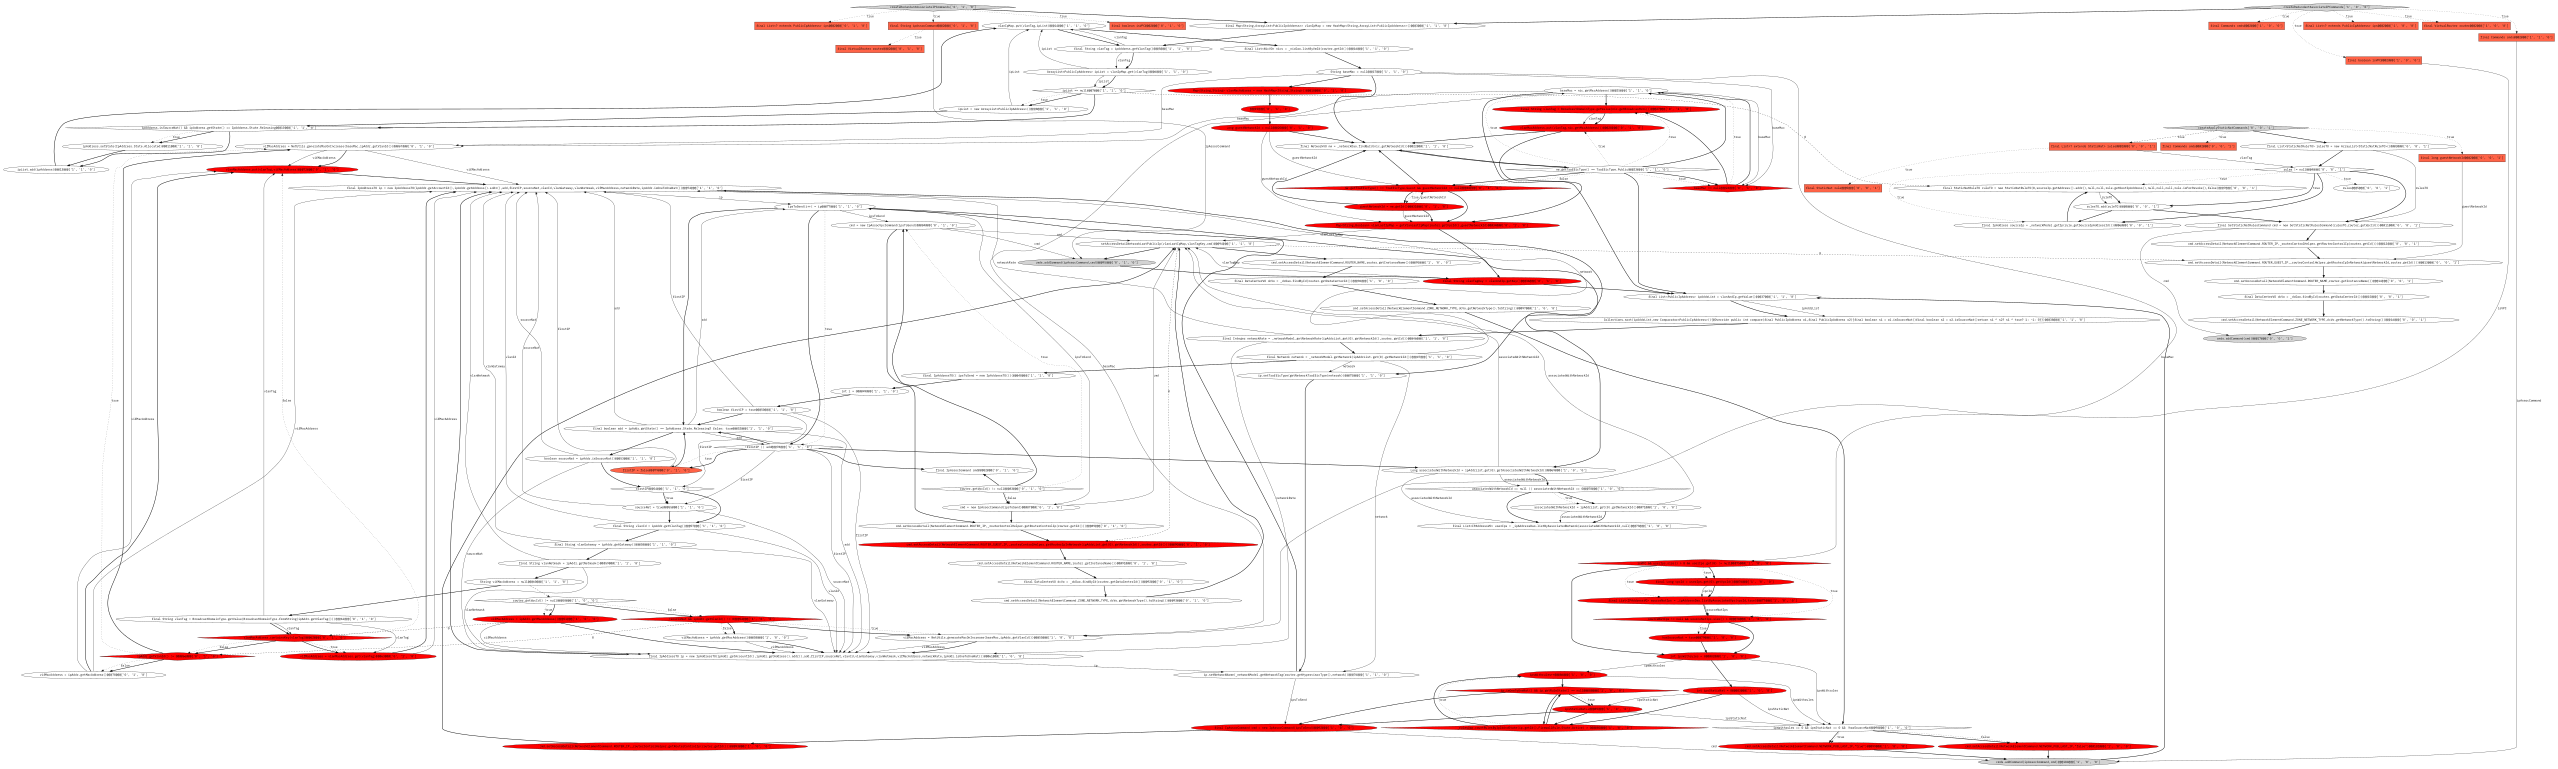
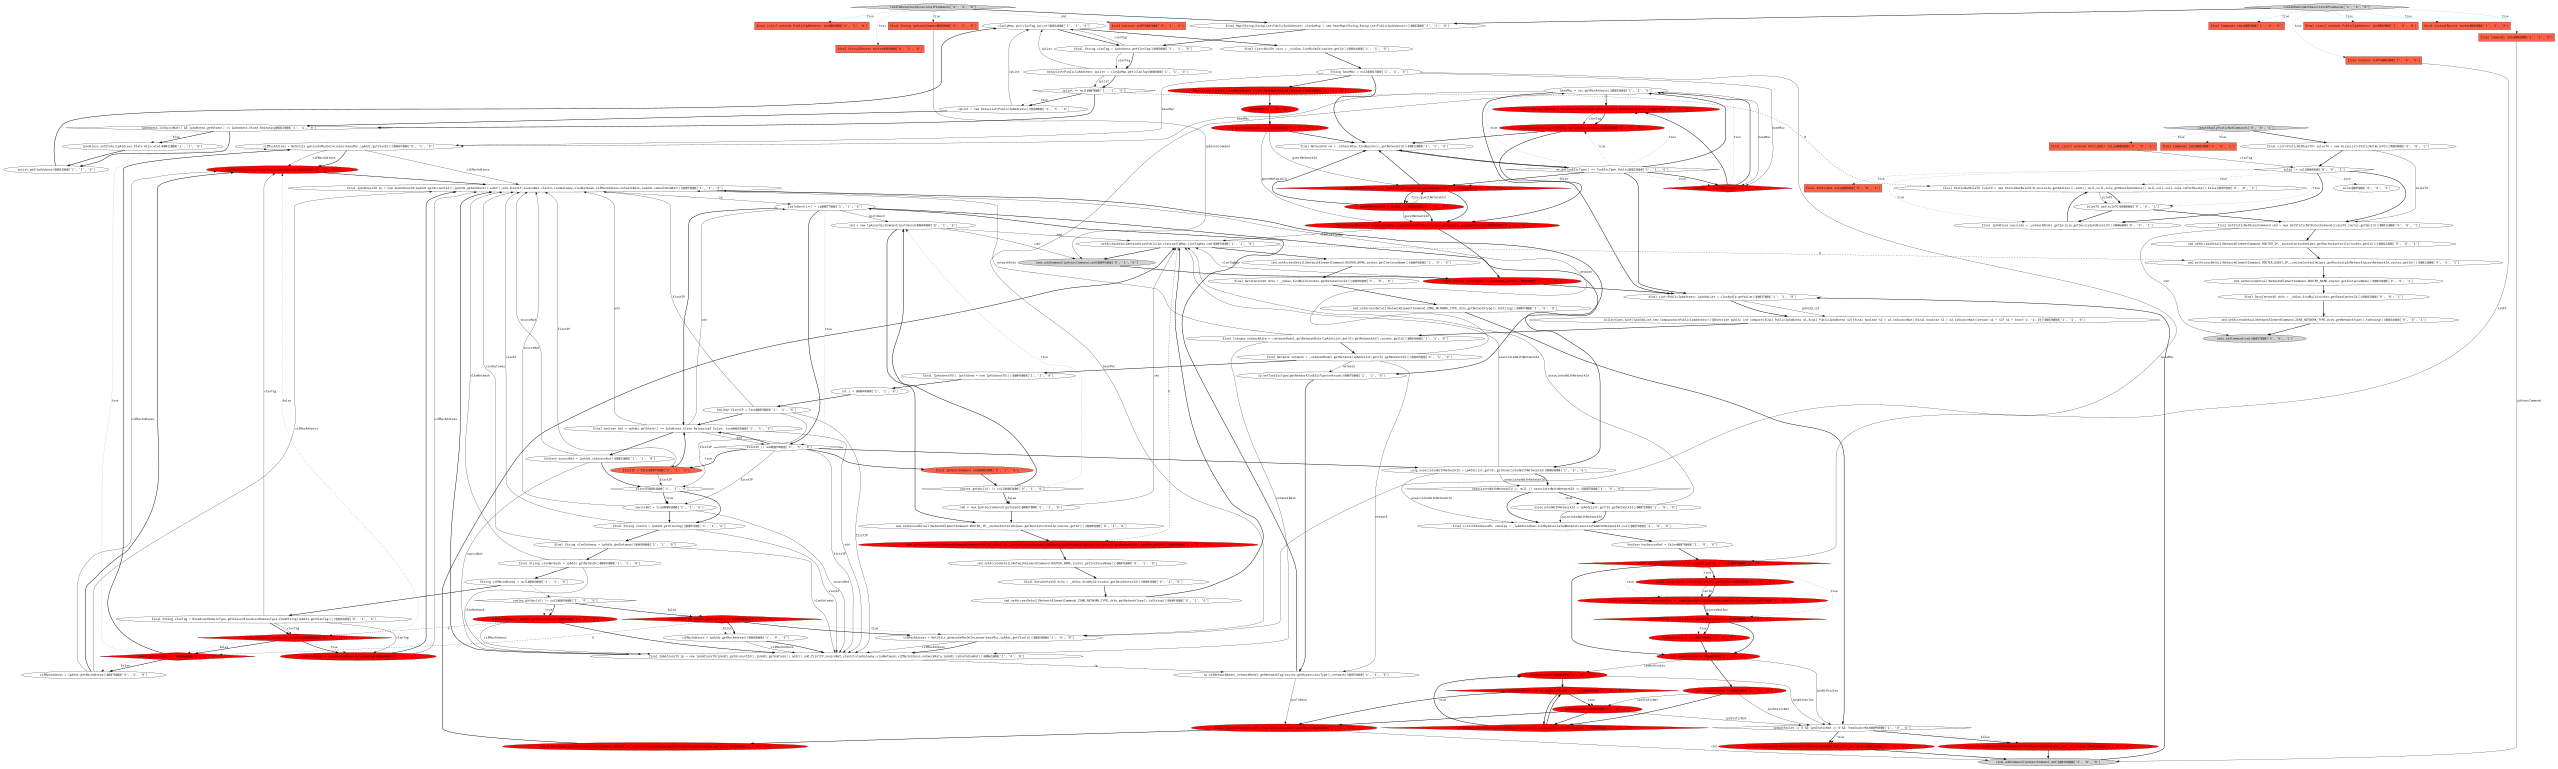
edge "createRedundantAssociateIPCommands['0', '1', '0']" -> "final boolean isVPC@@@2@@@['0', '1', '0']": label "true" -> "cmd"
edge "final String ipAssocCommand@@@2@@@['0', '1', '0']" -> "final VirtualRouter router@@@2@@@['0', '1', '0']": now "createRedundantAssociateIPCommands['0', '1', '0']" -> "final VirtualRouter router@@@2@@@['0', '1', '0']"
edge "createApplyStaticNatCommands['0', '0', '1']" -> "final List<? extends StaticNat> rules@@@2@@@['0', '0', '1']": style dashed -> dotted
edge "final List<? extends StaticNat> rules@@@2@@@['0', '0', '1']" -> "final StaticNat rule@@@5@@@['0', '0', '1']": now "rules != null@@@4@@@['0', '0', '1']" -> "final StaticNat rule@@@5@@@['0', '0', '1']"
node "final long guestNetworkId@@@2@@@['0', '0', '1']": removed
edge "rules != null@@@4@@@['0', '0', '1']" -> "rulesTO.add(ruleTO)@@@8@@@['0', '0', '1']": style bold -> dotted
edge "ipsToSend(i++( = ip@@@77@@@['1', '1', '0']" -> "cmd = new IpAssocCommand(ipsToSend)@@@87@@@['0', '1', '0']": removed, label "ipsToSend"
node "final IpAssocCommand cmd@@@82@@@['0', '1', '0']": fillcolor white -> tomato
edge "firstIP = false@@@79@@@['0', '1', '0']" -> "firstIP@@@54@@@['1', '1', '0']": added, label "firstIP"
edge "router.getVpcId() != null@@@83@@@['0', '1', '0']" -> "final IpAssocCommand cmd@@@82@@@['0', '1', '0']": reversed
node "boolean hasSourceNat = false@@@74@@@['1', '0', '0']": added
